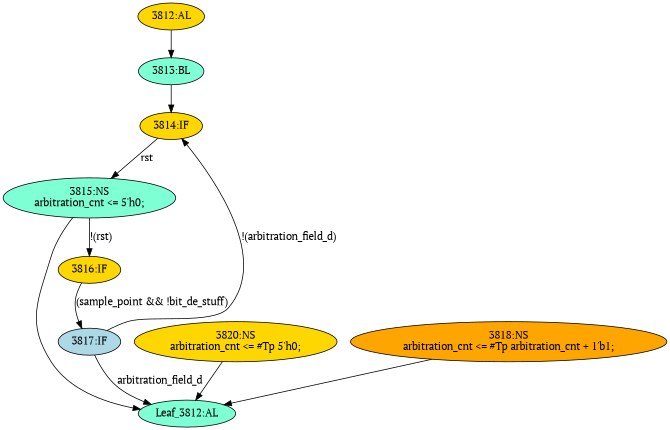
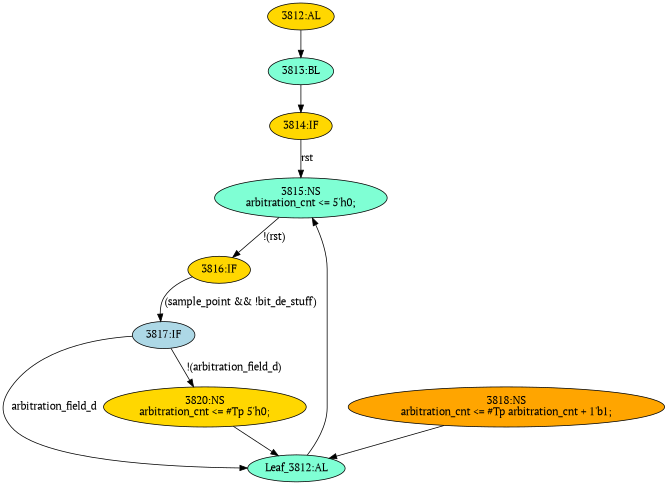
edge "3817:IF" -> "3814:IF": now "3817:IF" -> "3820:NS arbitration_cnt <= #Tp 5'h0;"
edge "3815:NS arbitration_cnt <= 5'h0;" -> "Leaf_3812:AL": reversed
